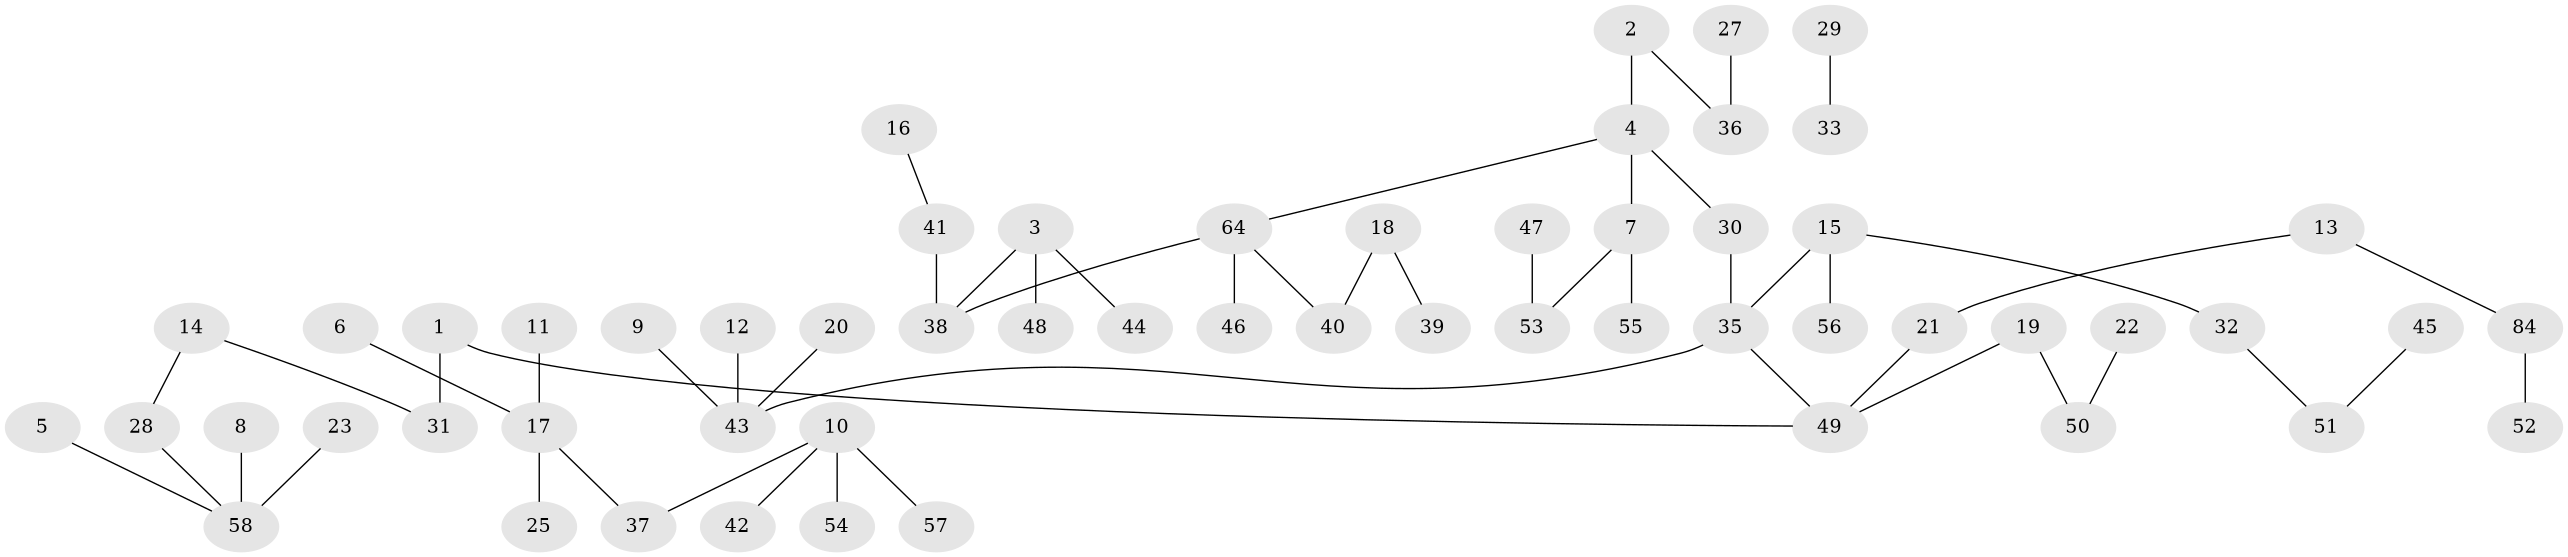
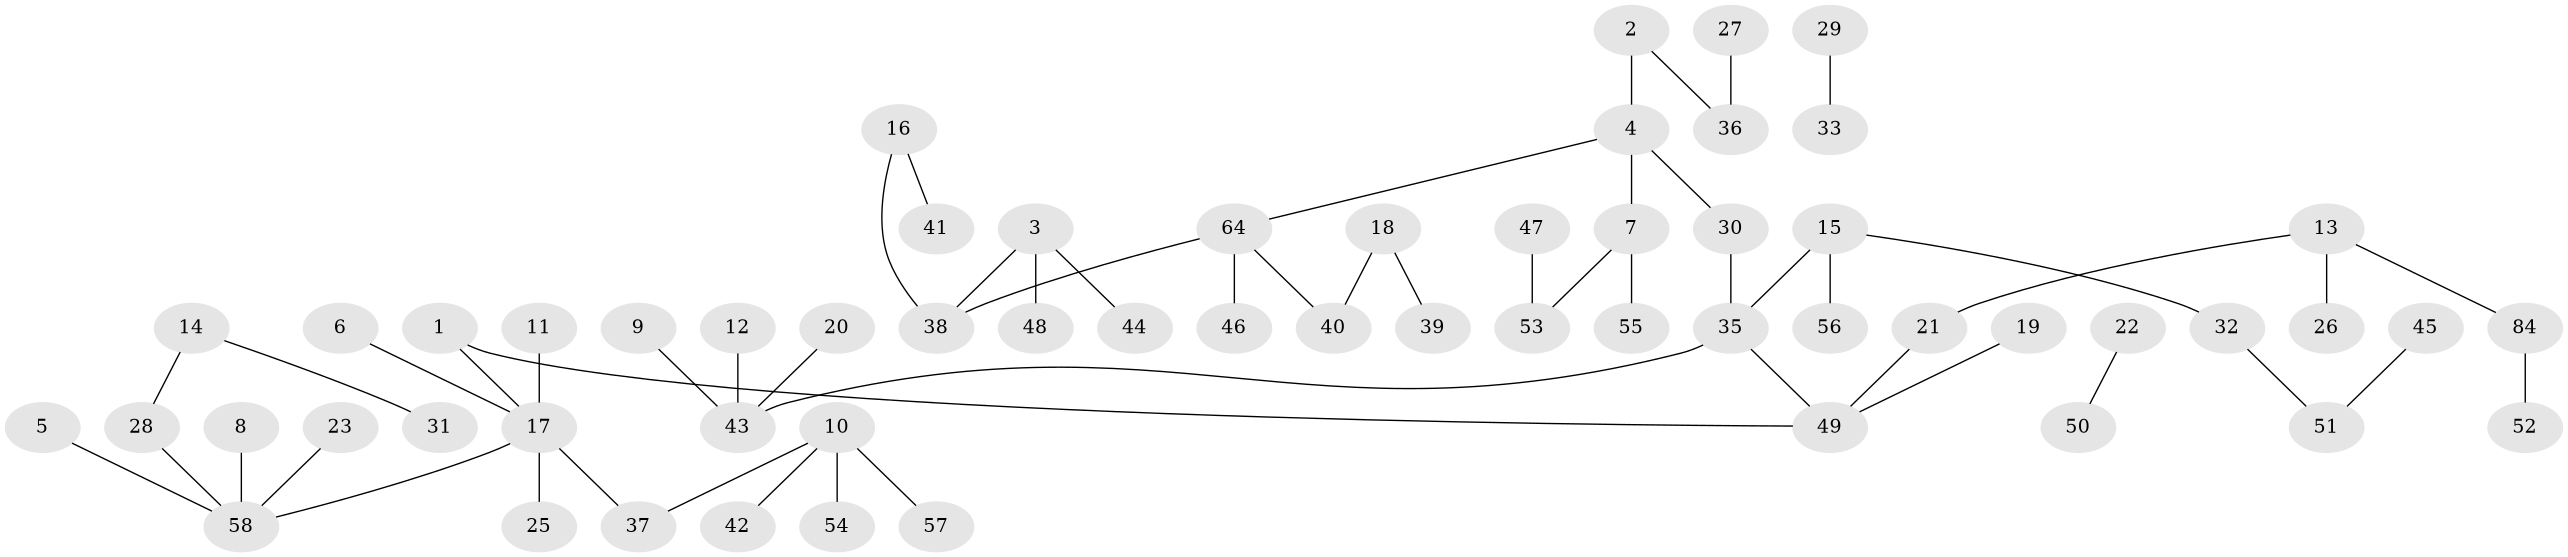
edge "41" -- "38": now "16" -- "38"
node "26": added
edge "1" -- "31": now "1" -- "17"
edge "19" -- "50": removed
edge "17" -- "58": added
